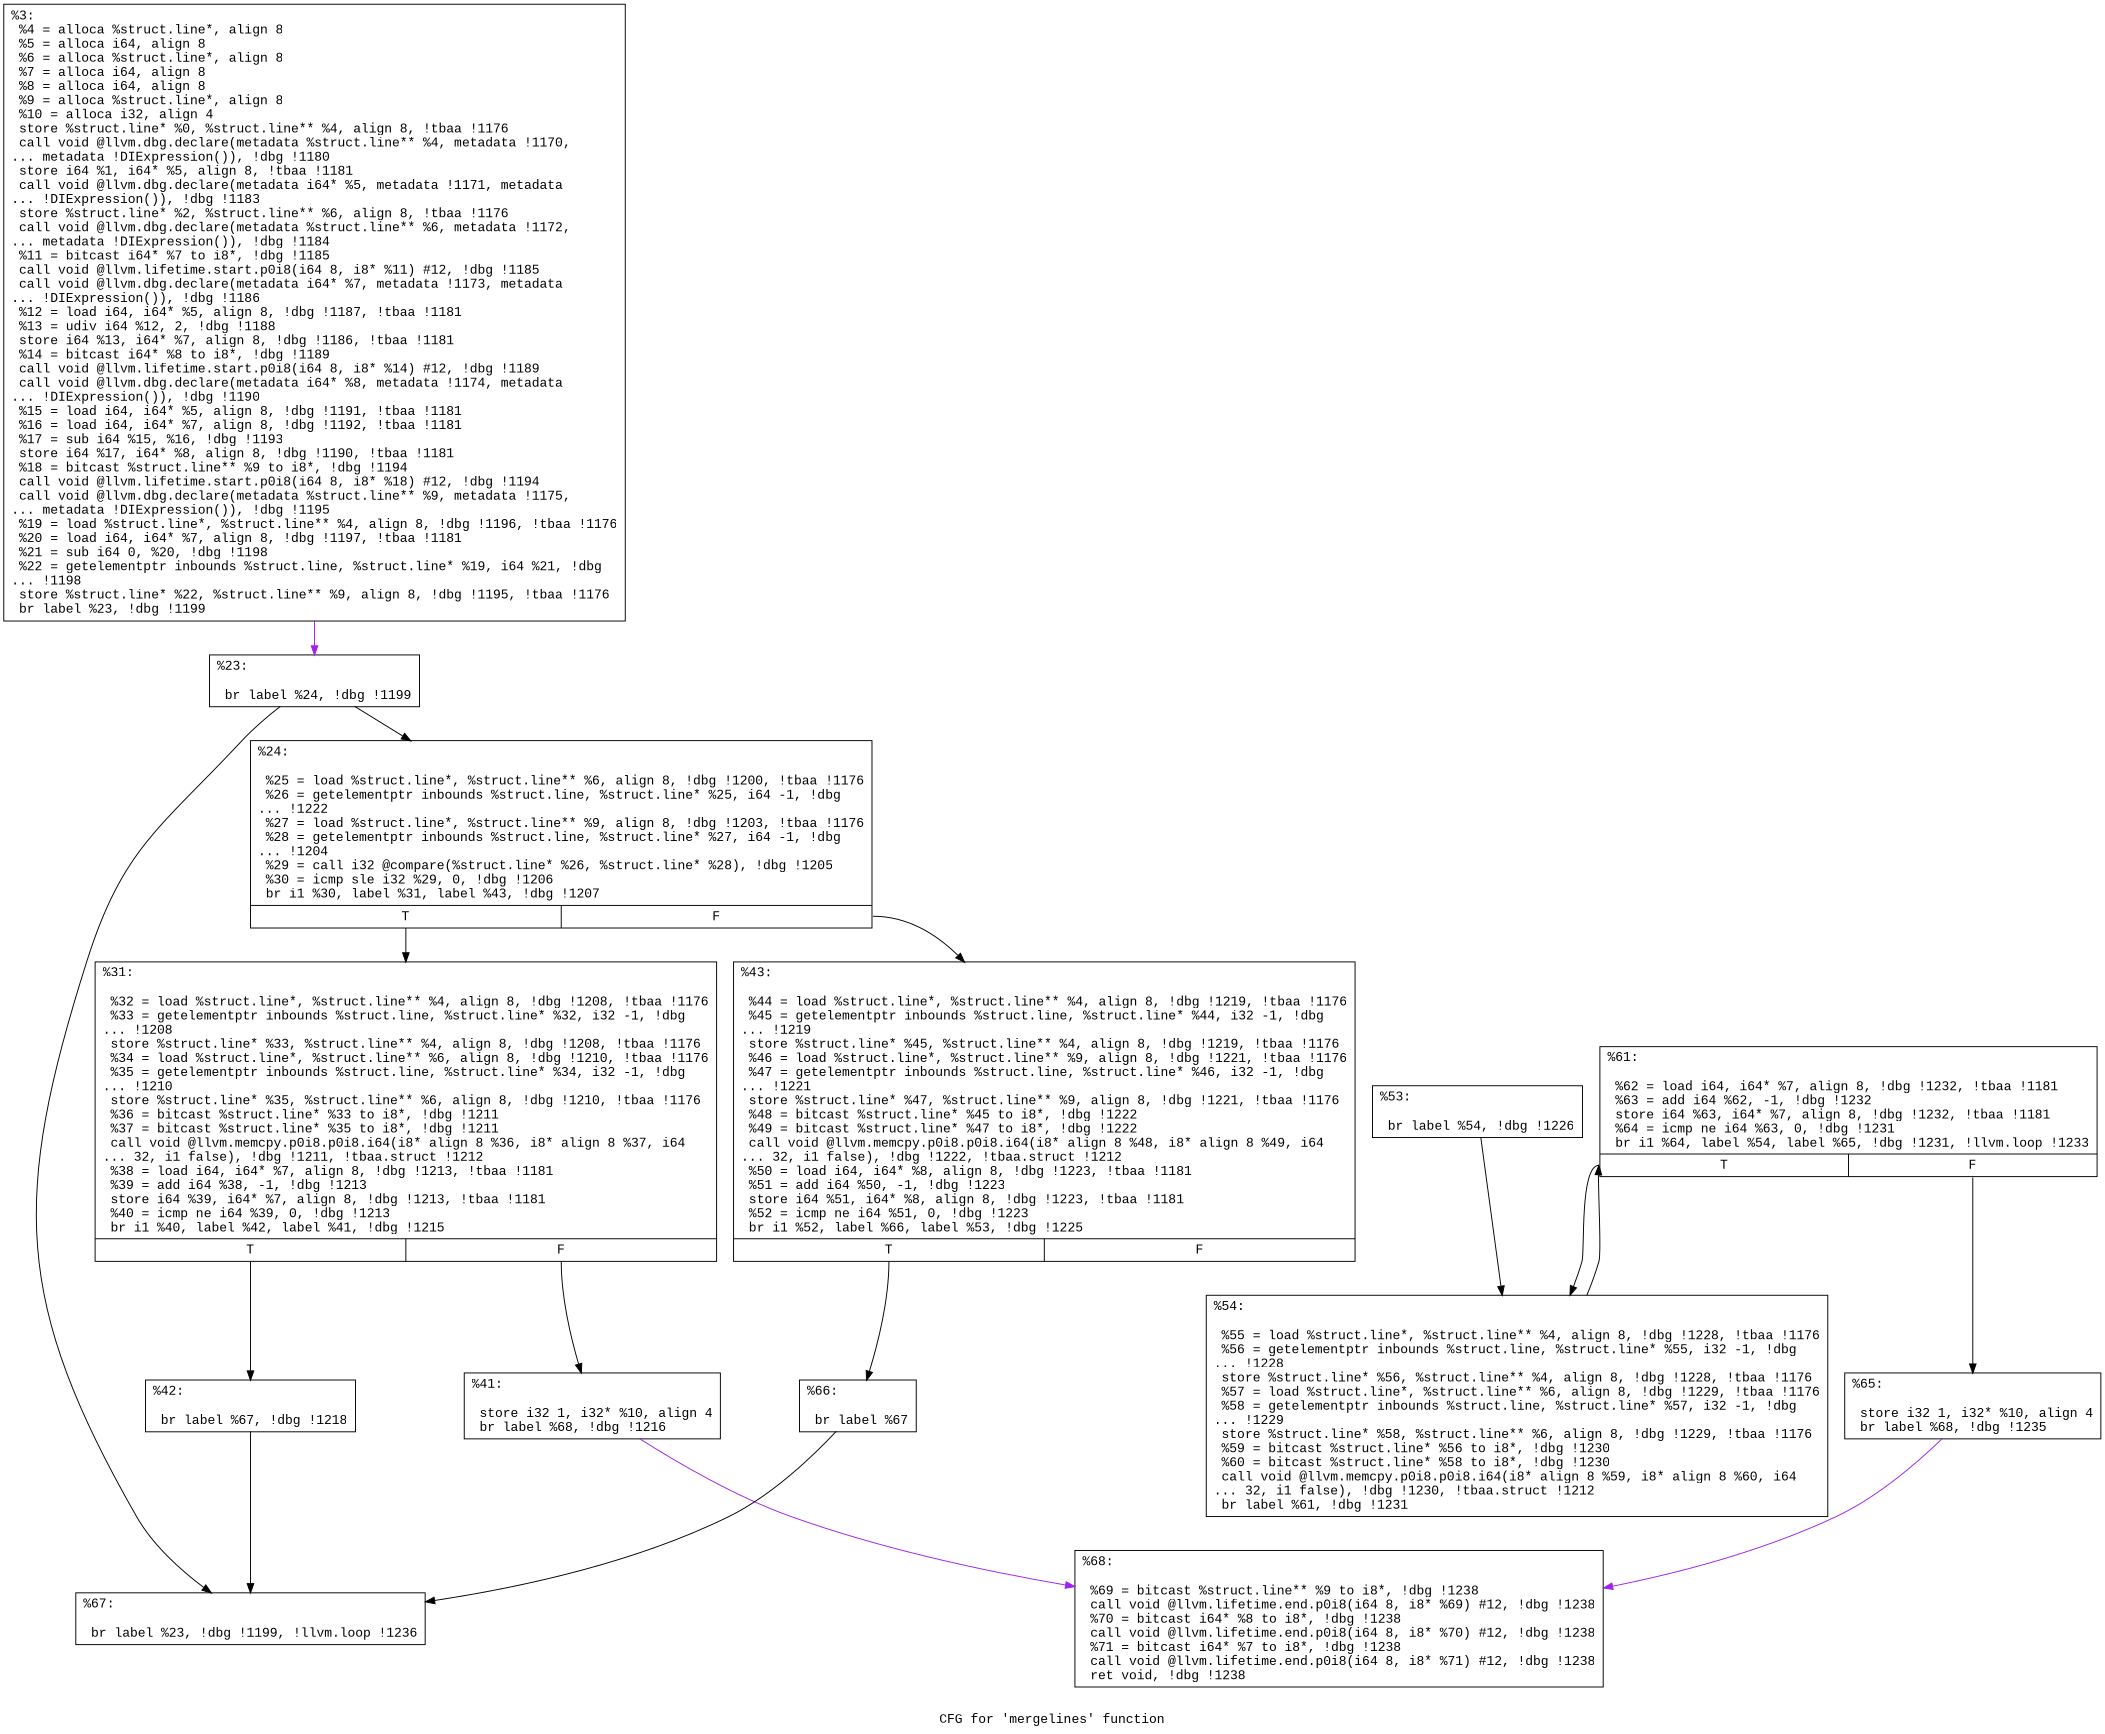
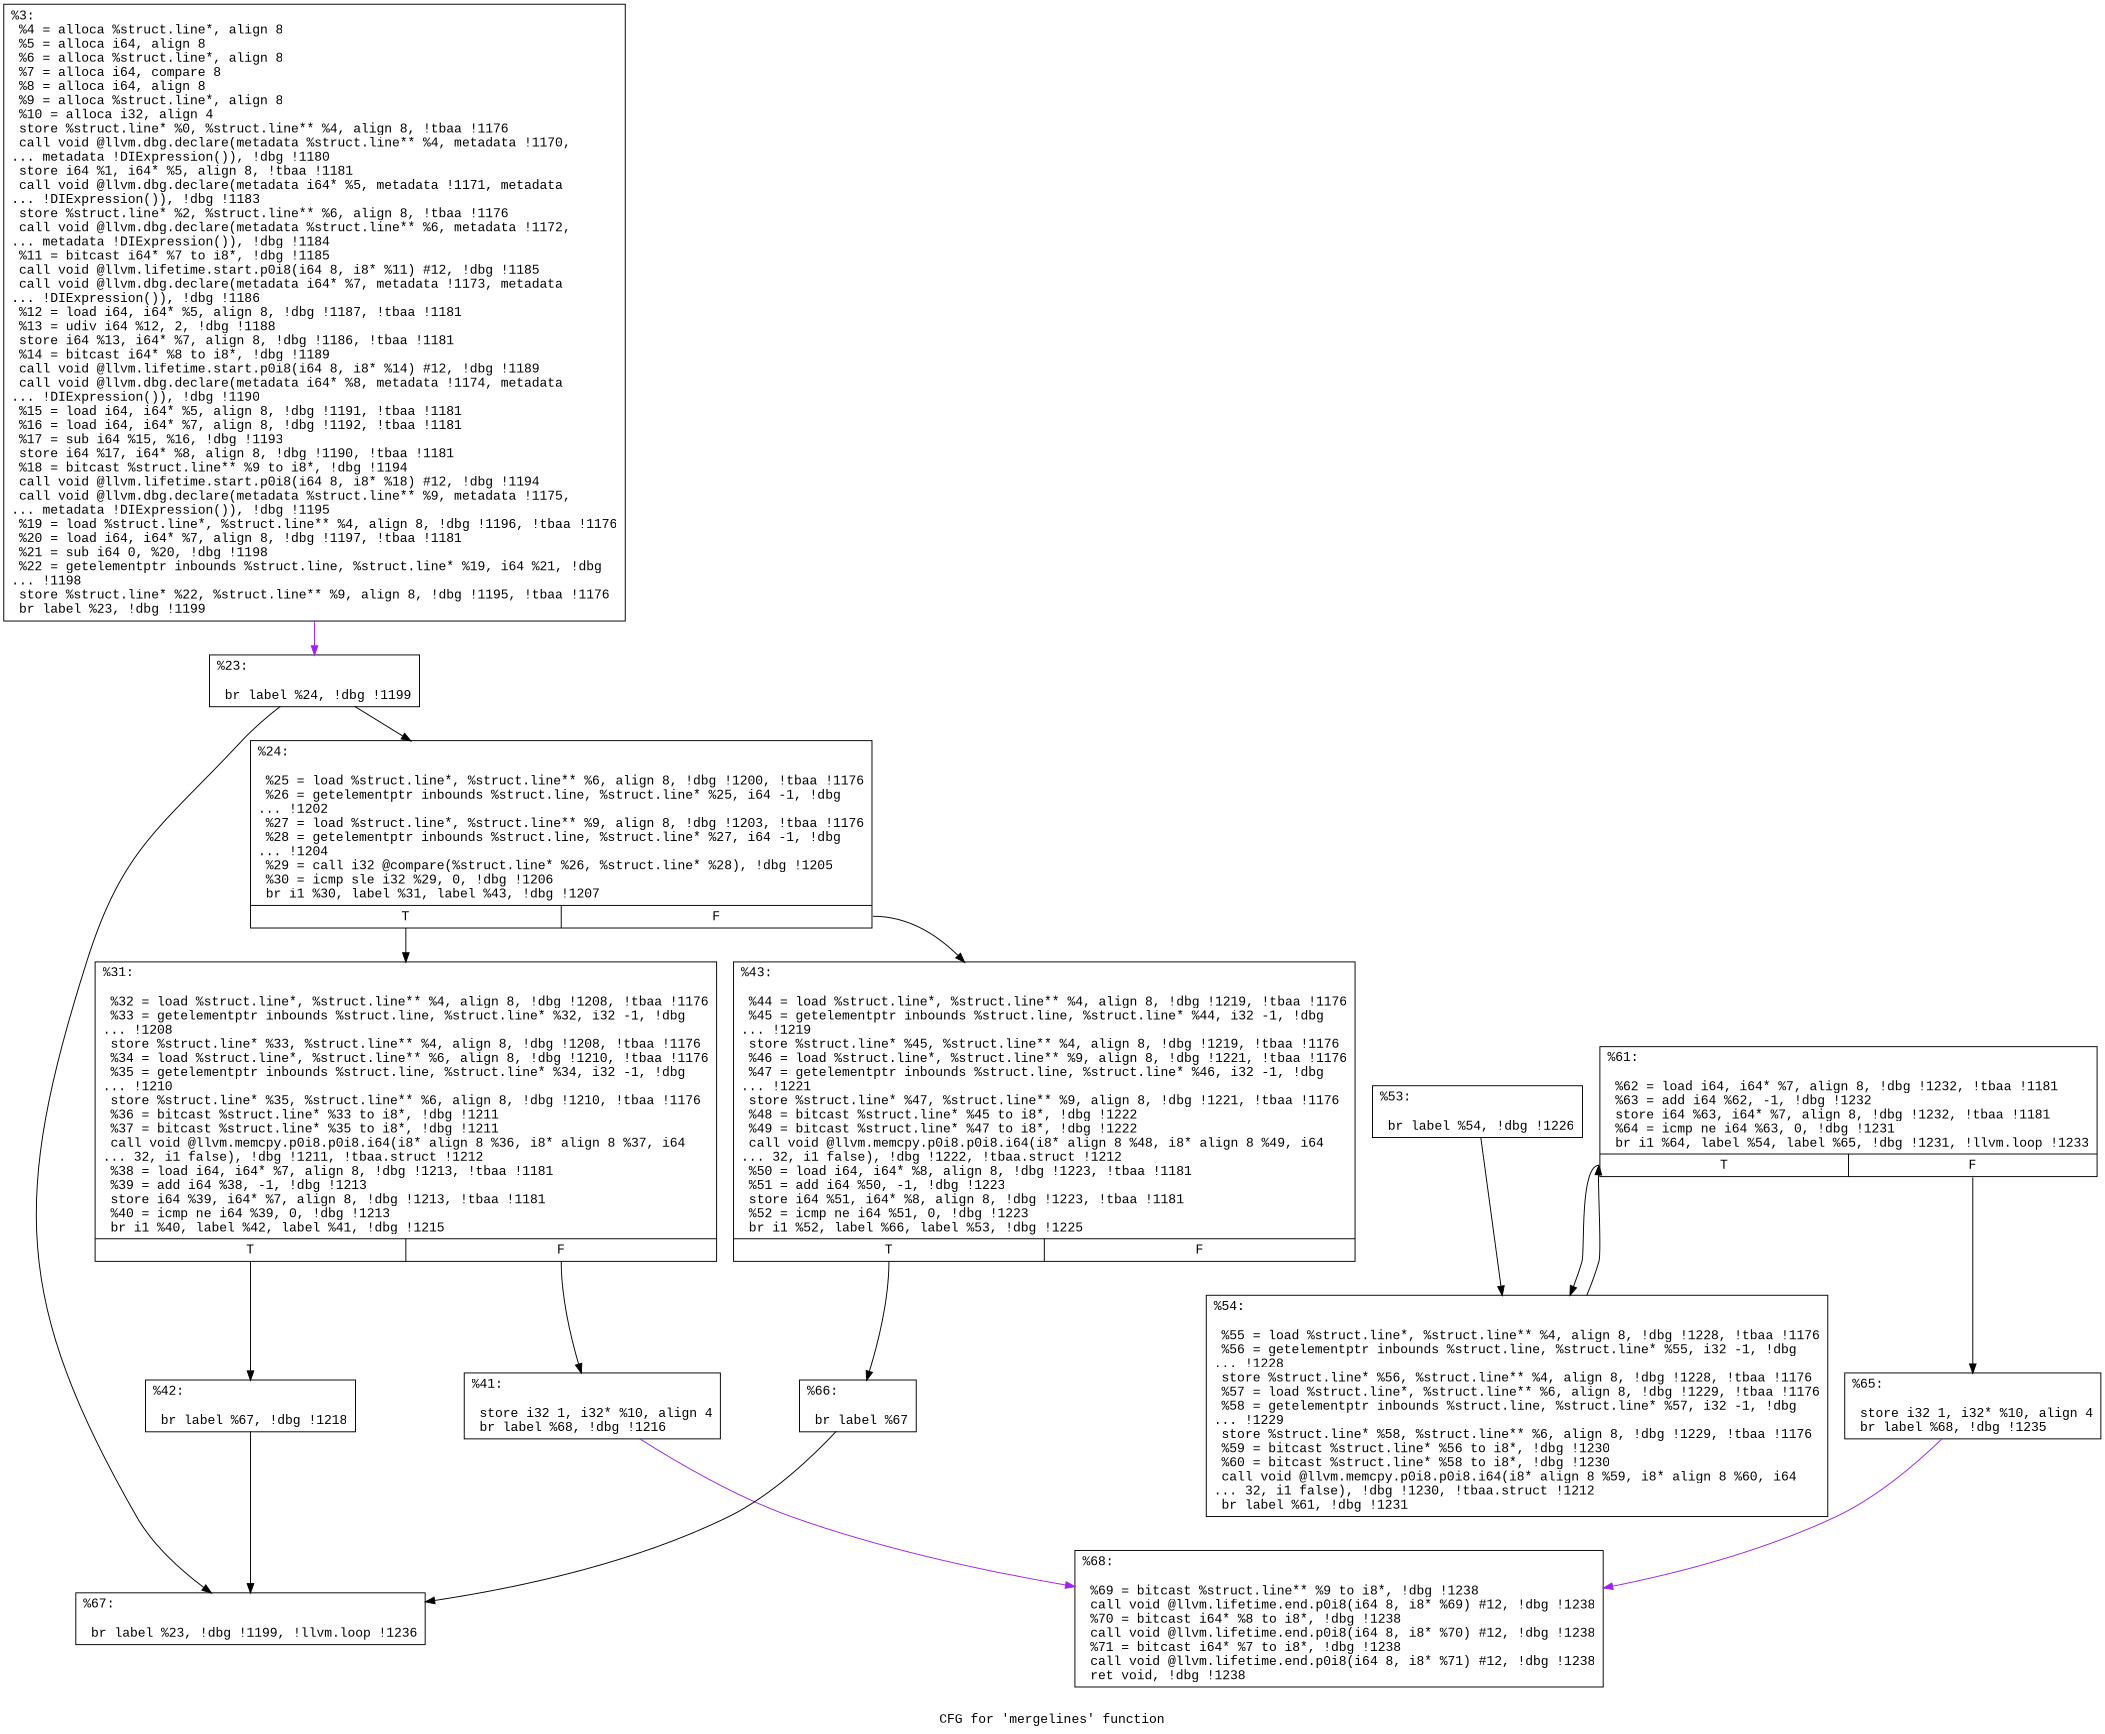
node "%3:": text "%7 = alloca i64, align 8" -> "%7 = alloca i64, compare 8"
node "%24:": text "... !1222" -> "... !1202"
